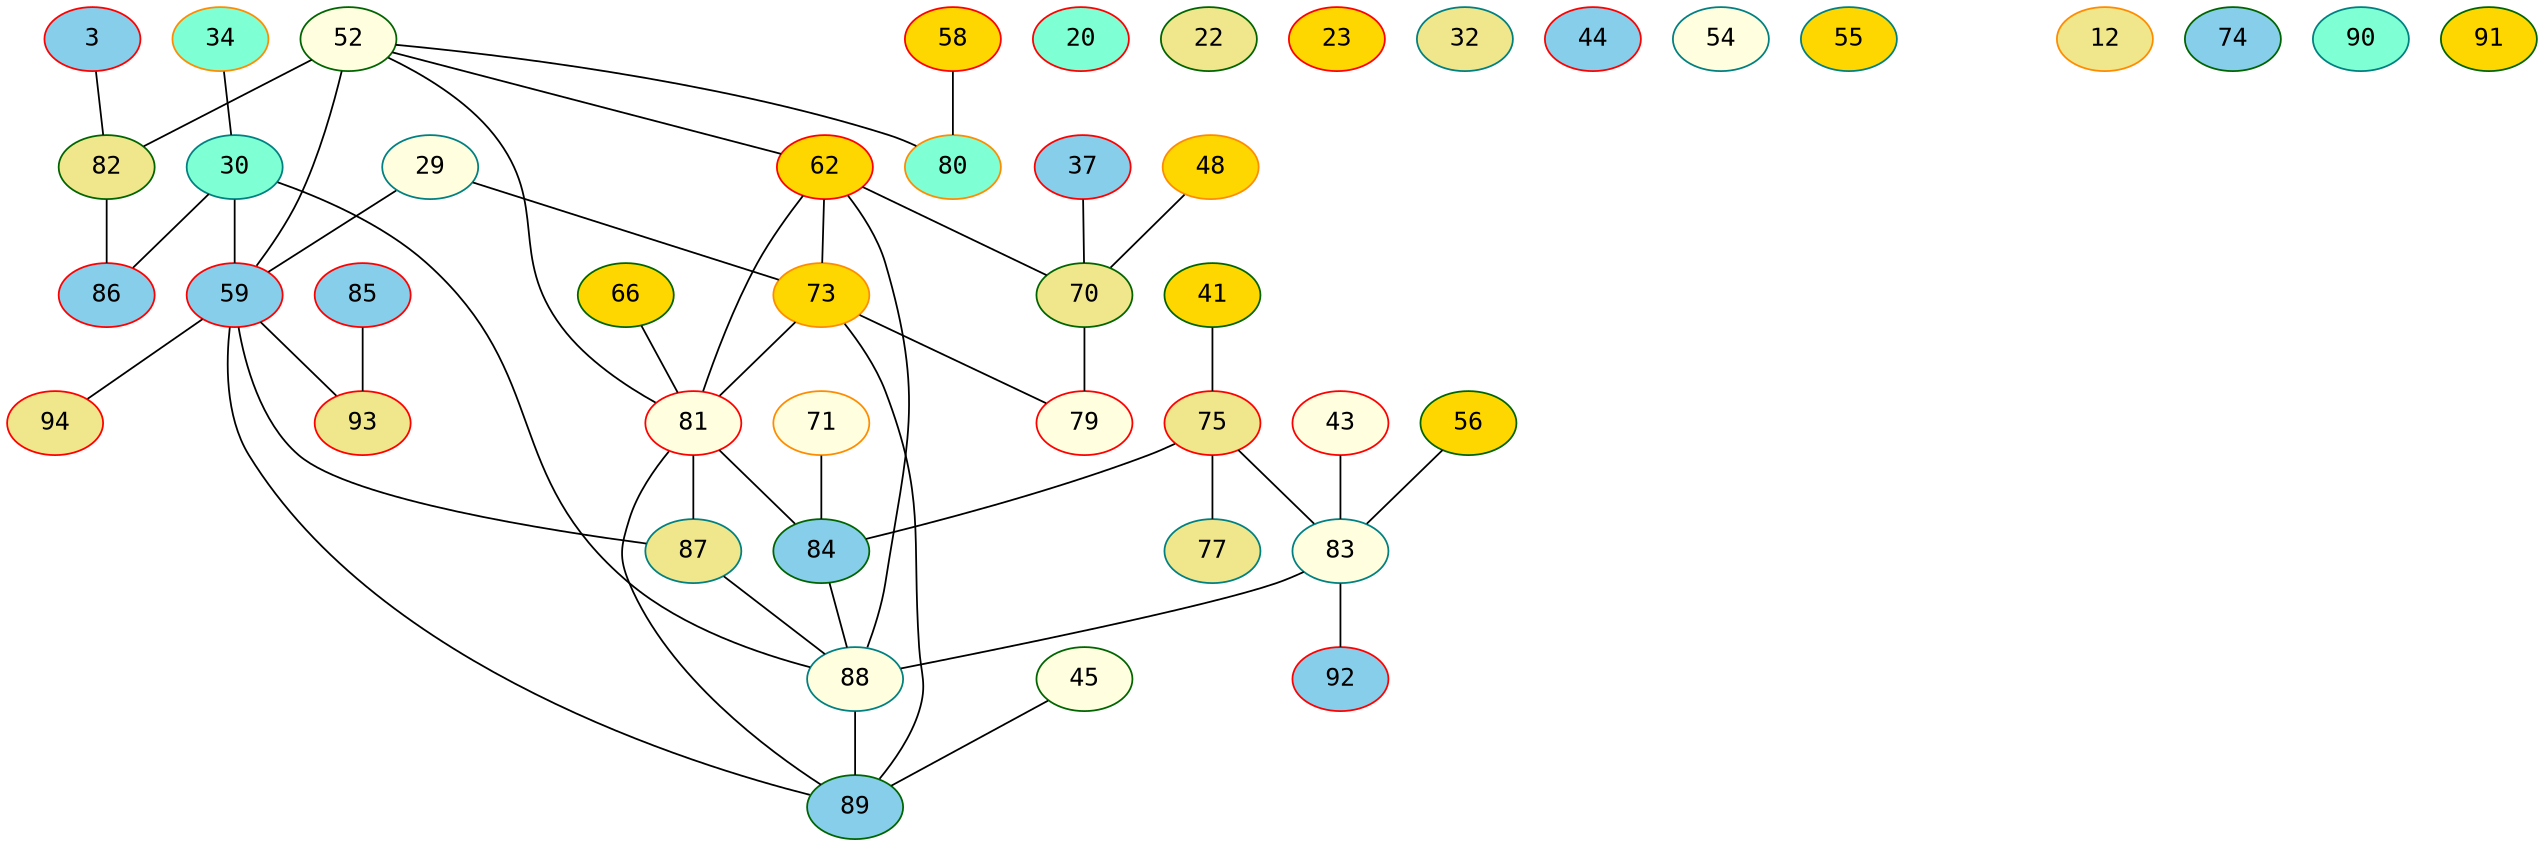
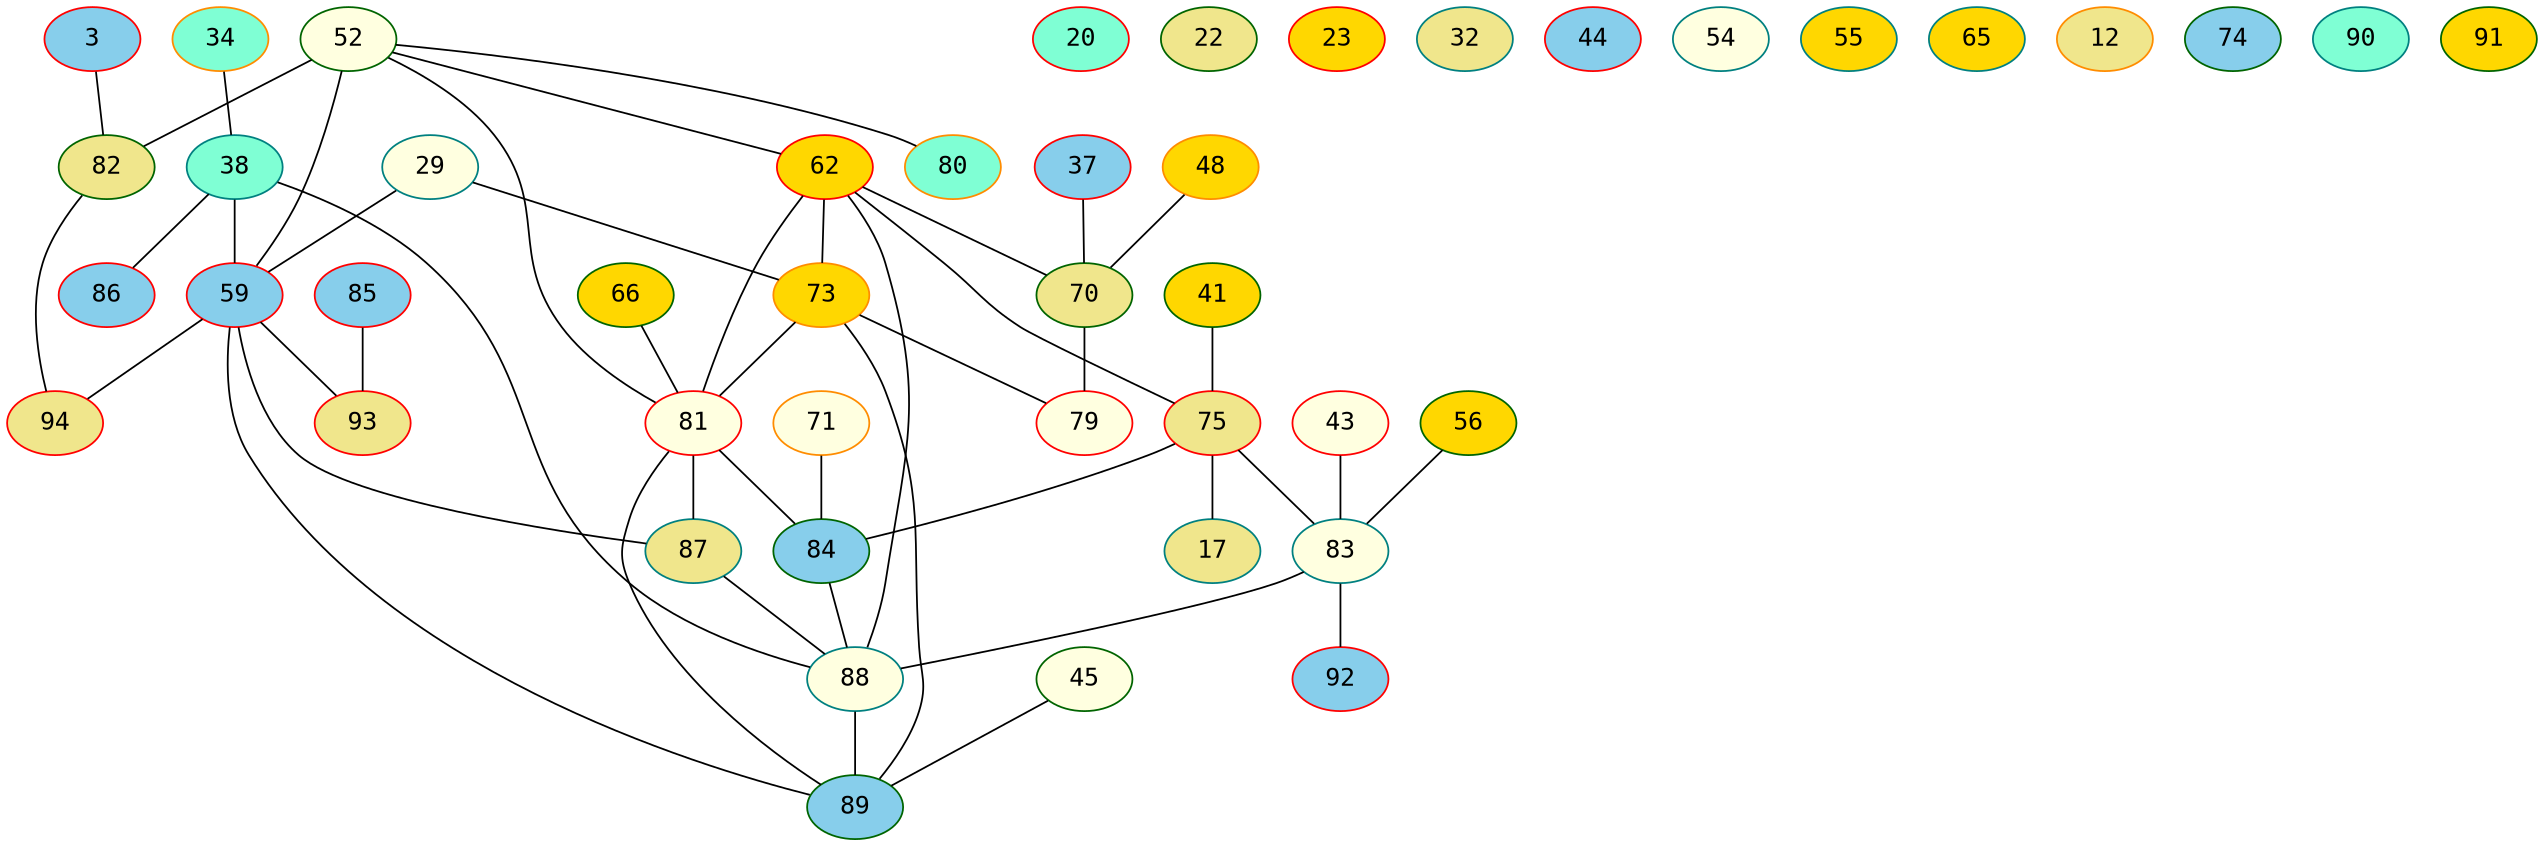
node "58": removed
node "65": added
node "30": label "30" -> "38"
edge "82" -- "86": now "82" -- "94"
edge "62" -- "75": added
node "77": label "77" -> "17"
